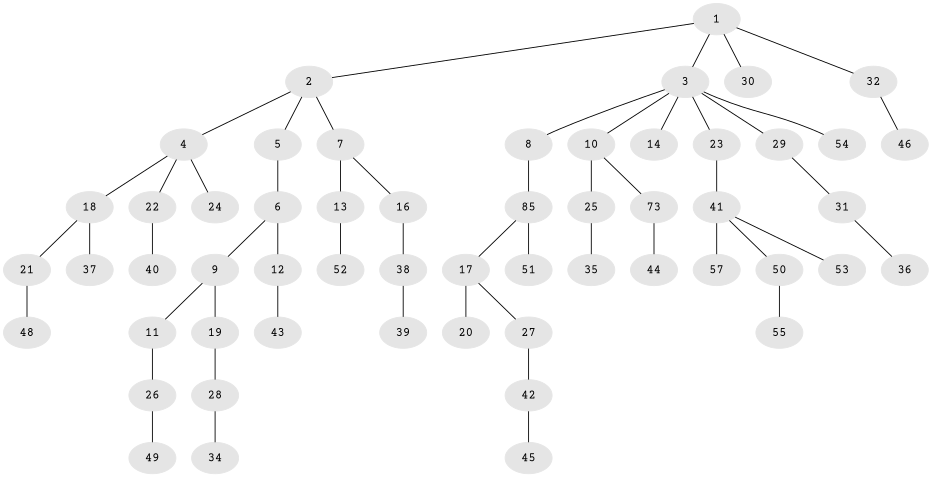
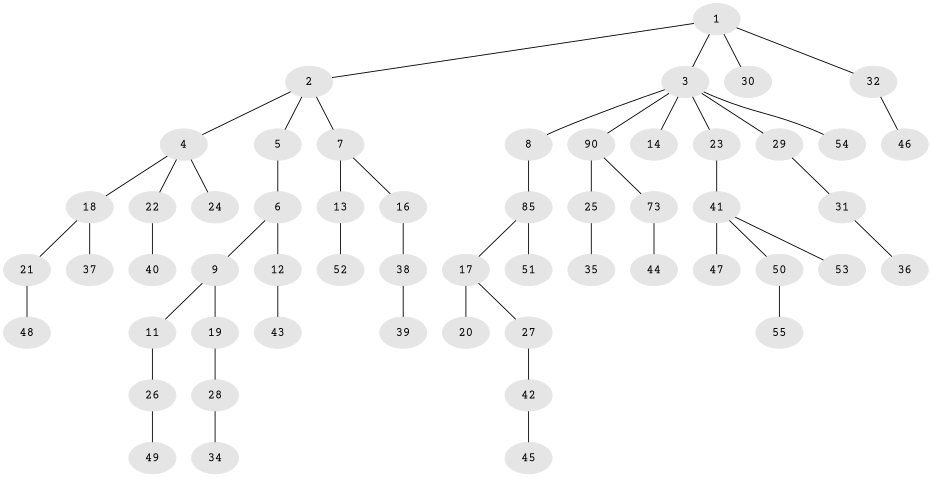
node "10": label "10" -> "90"
node "57": label "57" -> "47"
